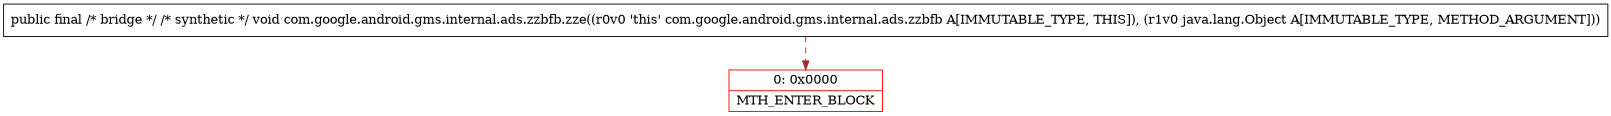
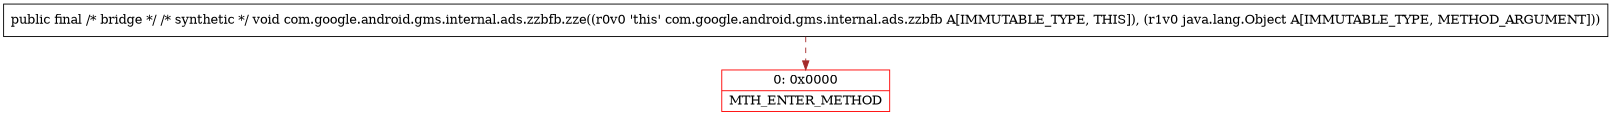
node "0: 0x0000": text "MTH_ENTER_BLOCK" -> "MTH_ENTER_METHOD"
